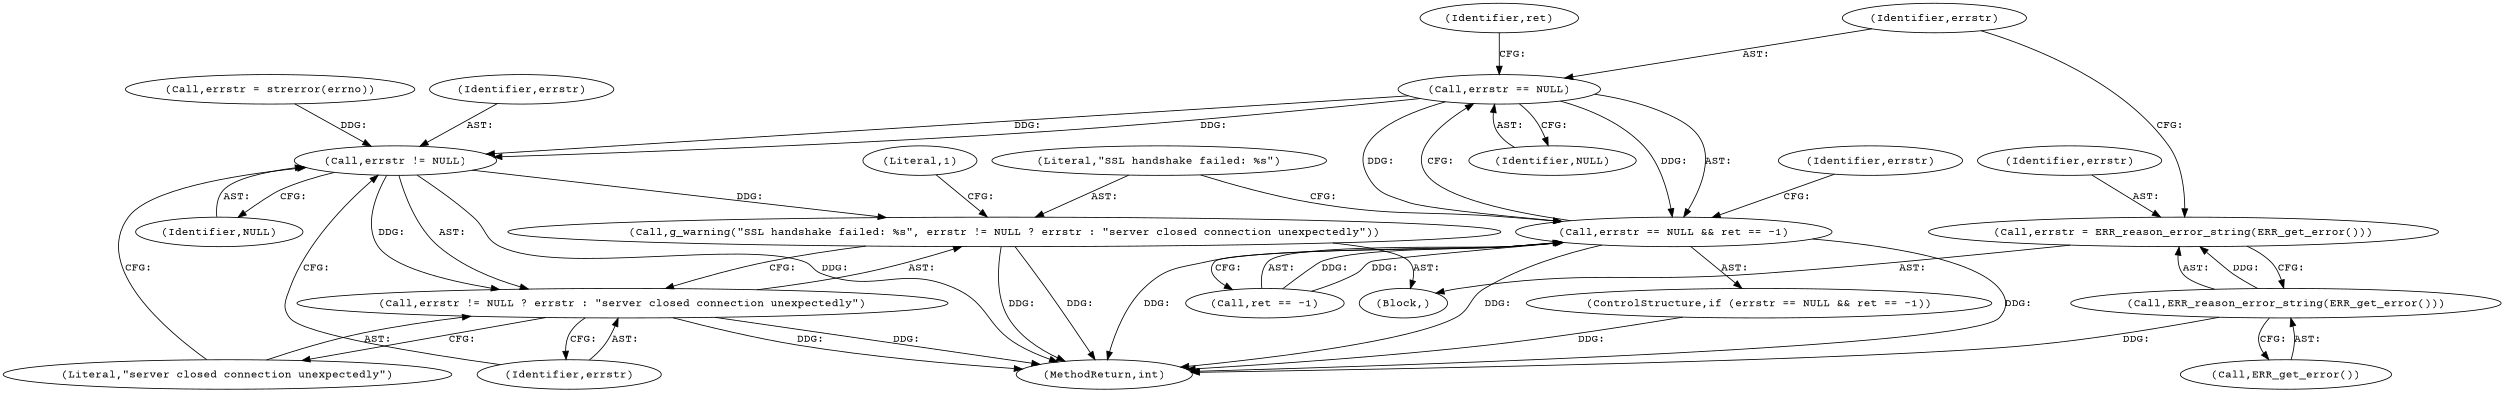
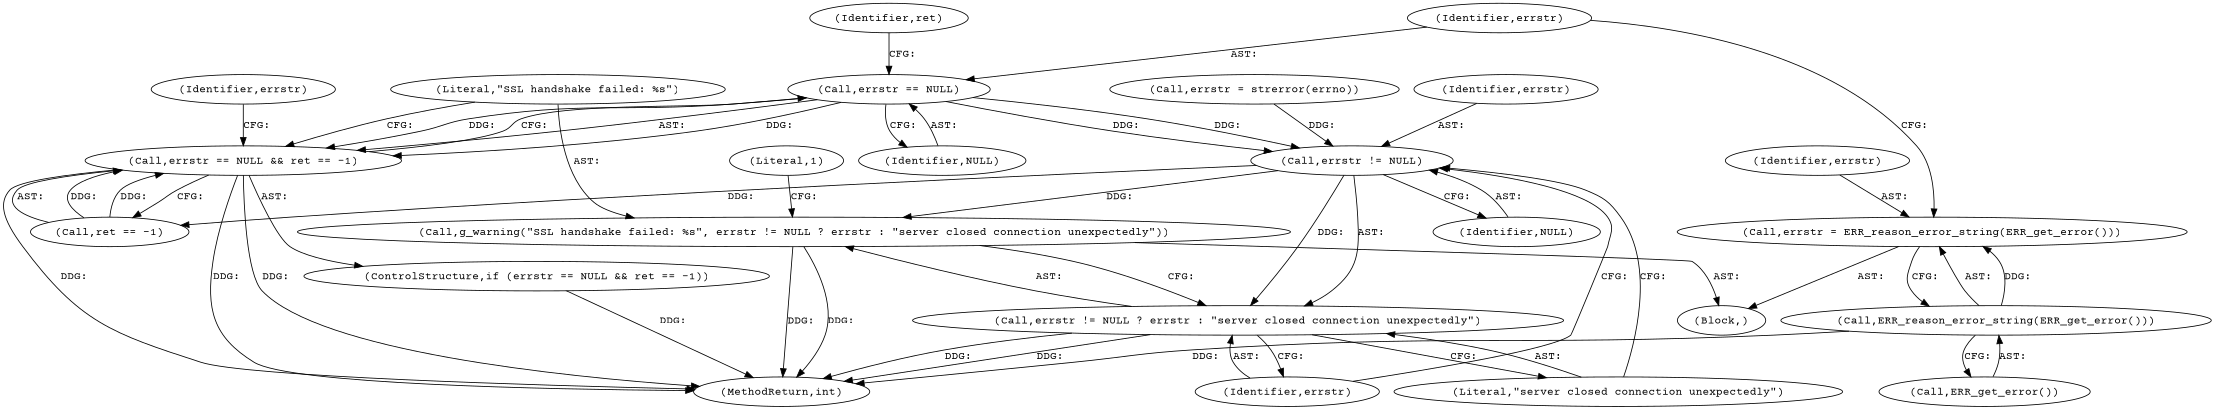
edge "(Call,errstr != NULL)" -> "(MethodReturn,int)": now "(Call,errstr != NULL)" -> "(Call,ret == -1)"
